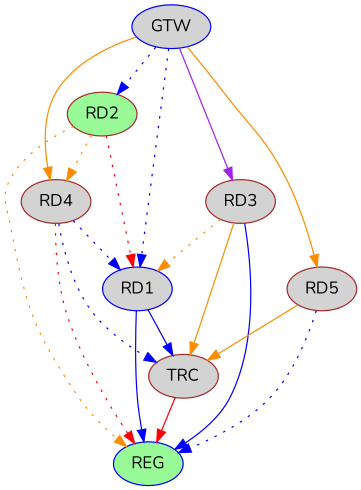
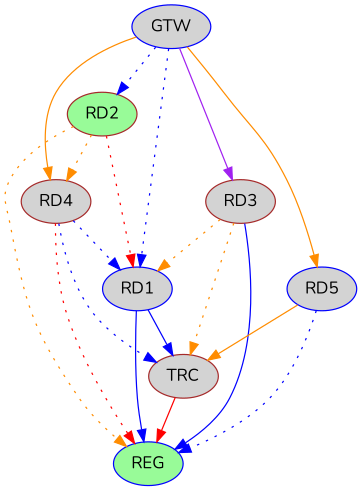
edge "RD3" -> "TRC": style solid -> dotted
node "RD5": color brown -> blue
